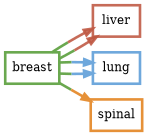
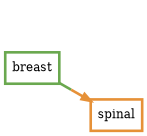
node "liver": removed
node "lung": removed
